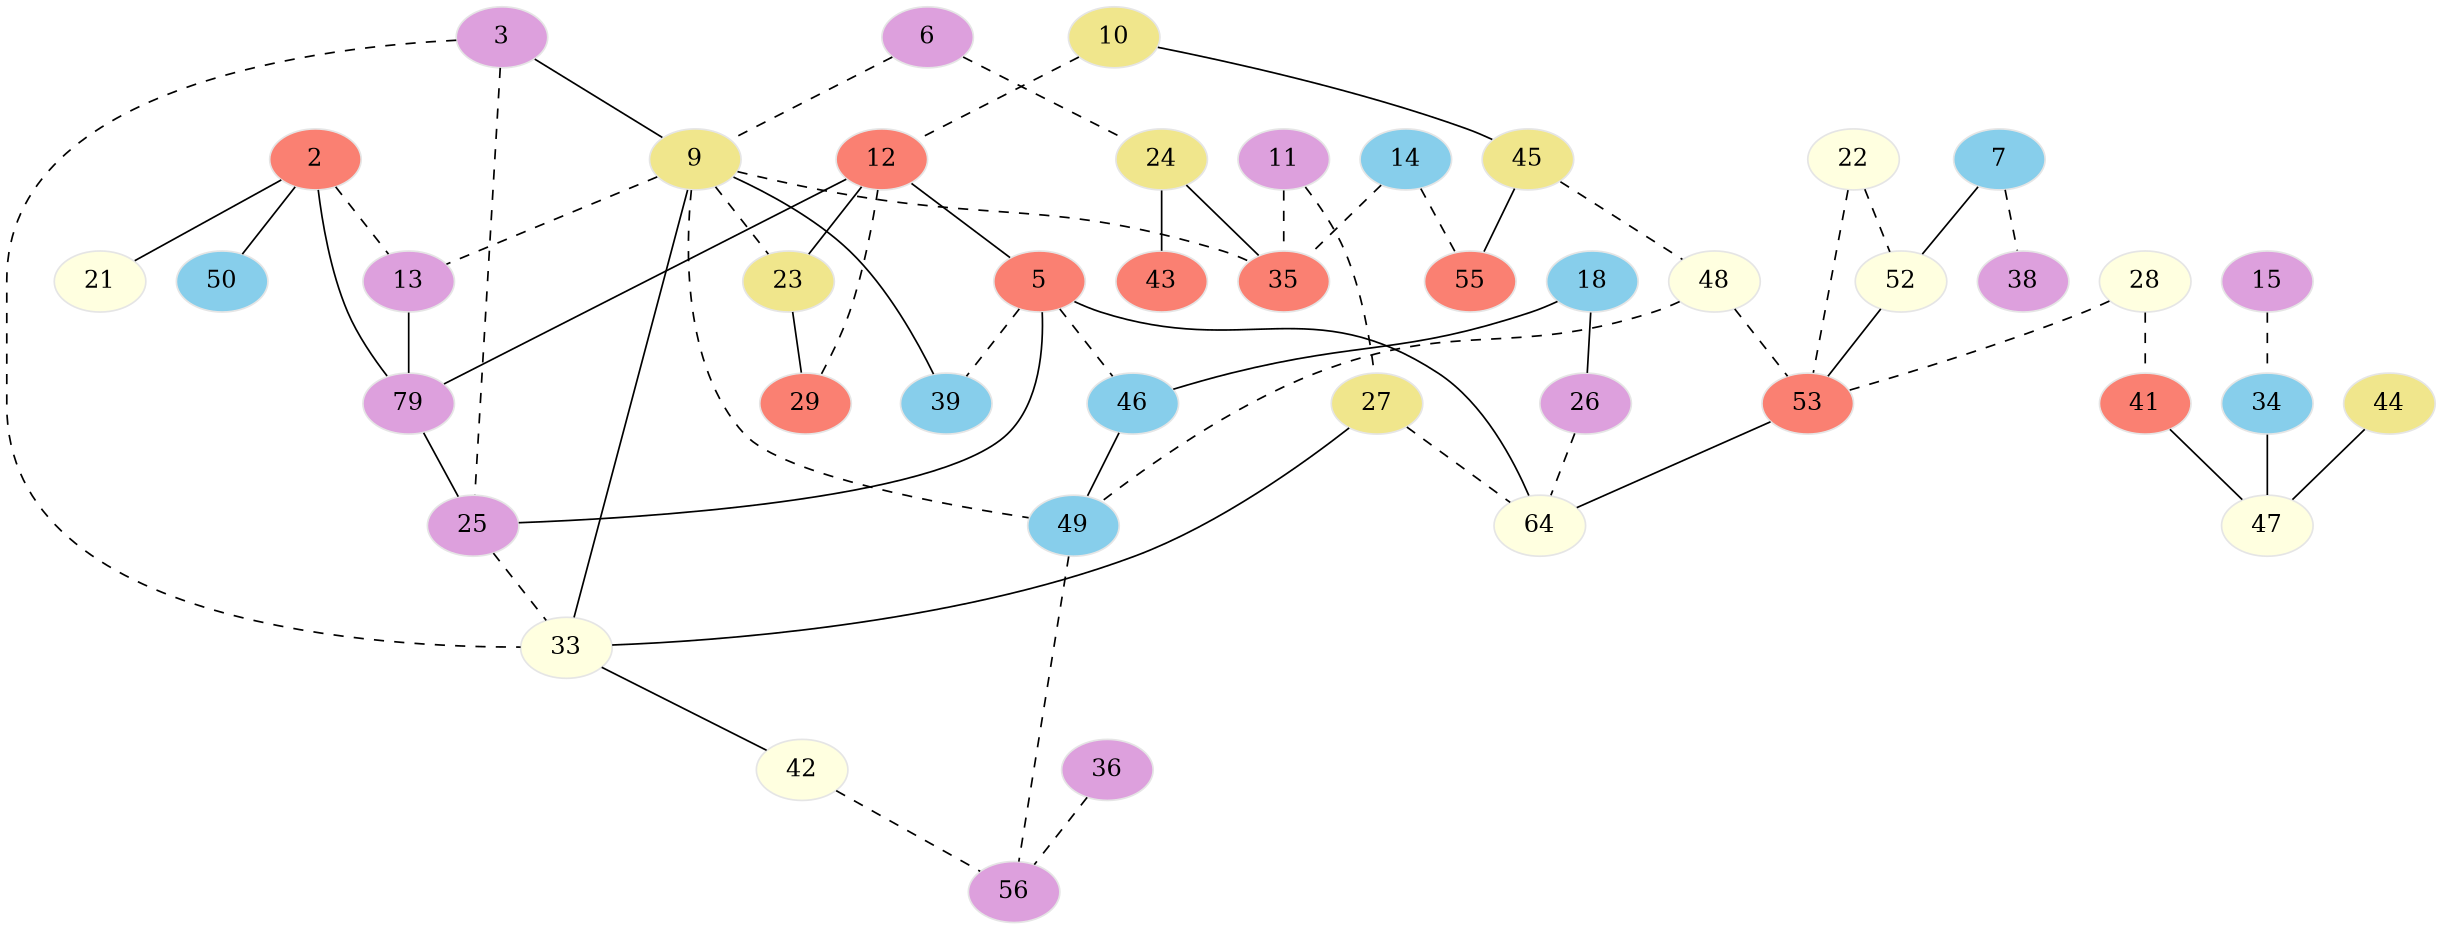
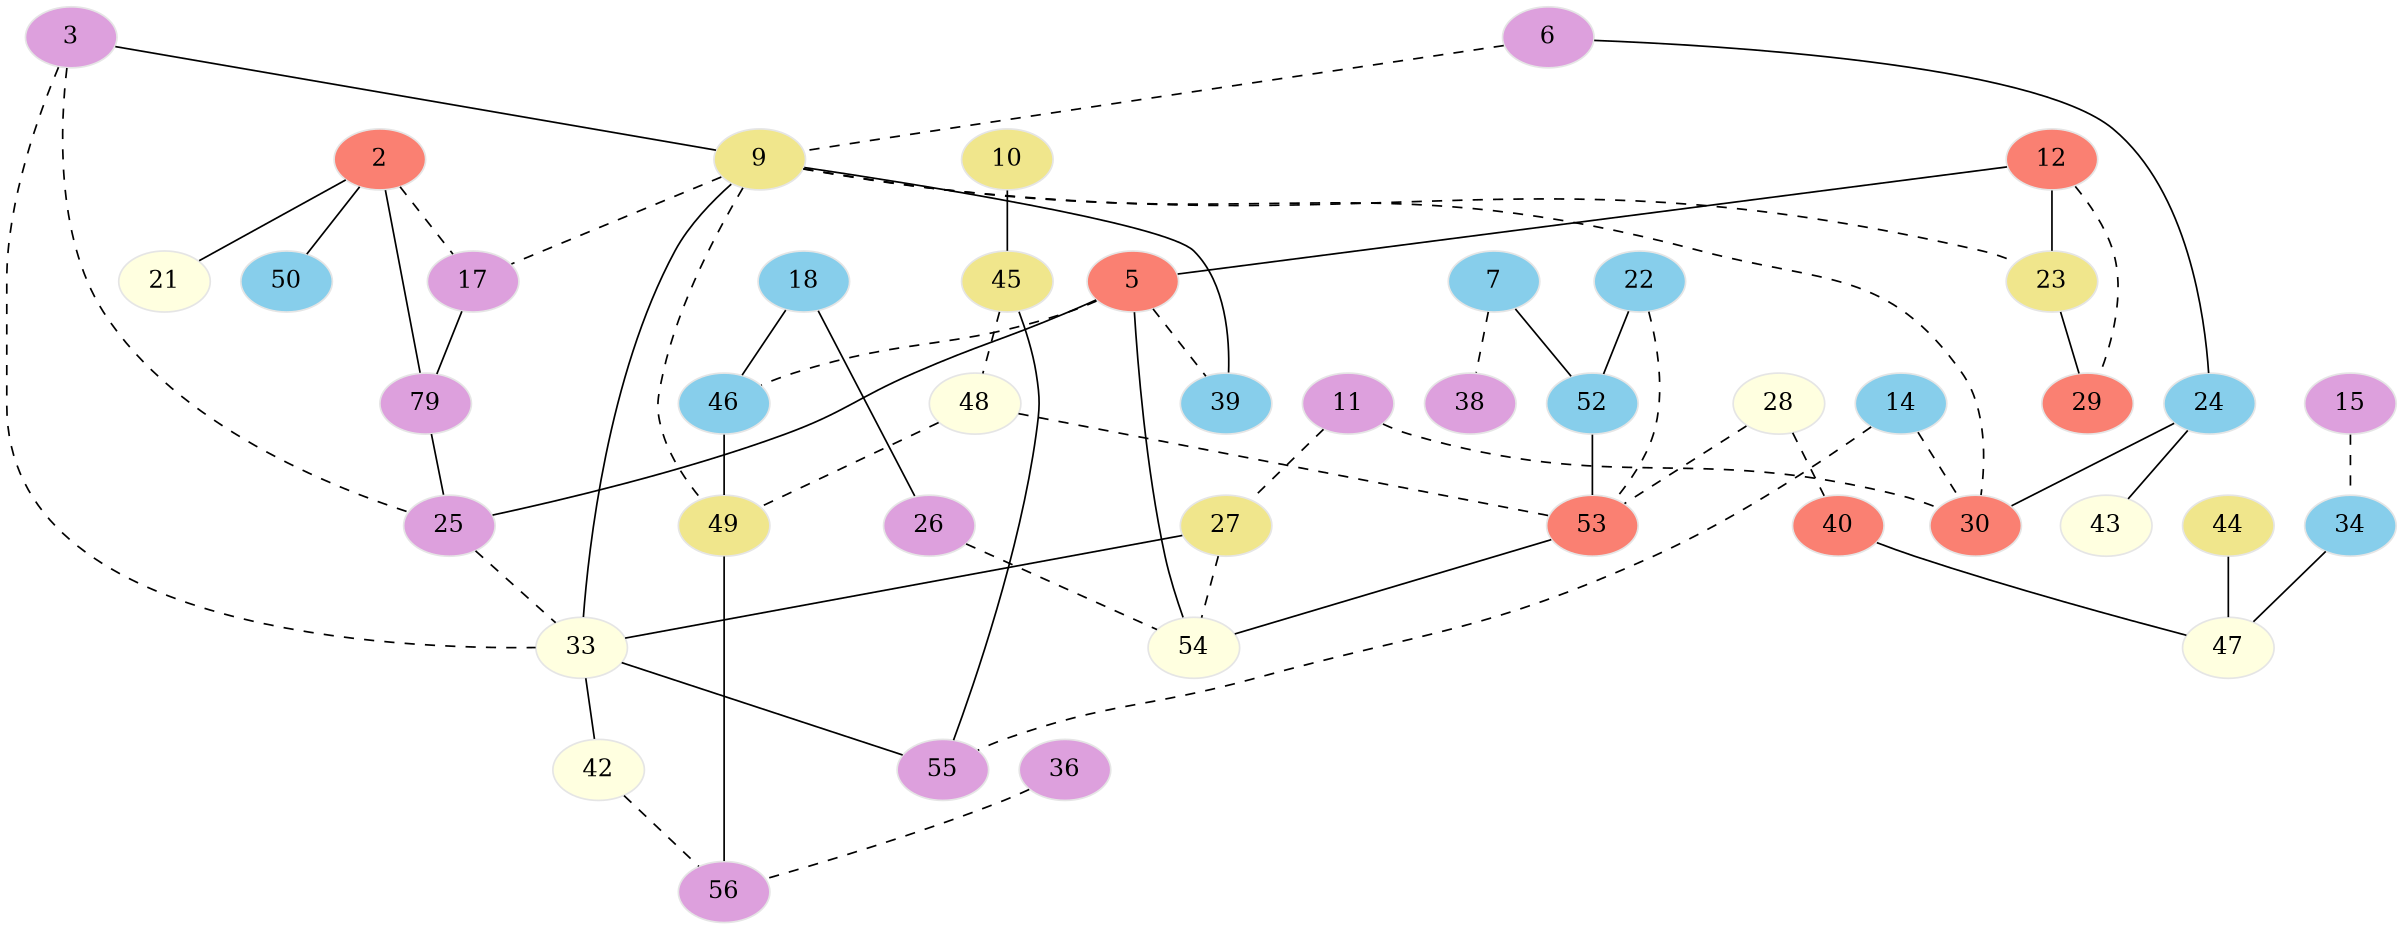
edge "10" -- "12": removed
edge "6" -- "24": style dashed -> solid
node "24": fillcolor khaki -> skyblue
node "22": fillcolor lightyellow -> skyblue
edge "22" -- "52": style dashed -> solid
node "13": label "13" -> "17"
edge "12" -- "79": removed
node "43": fillcolor salmon -> lightyellow
node "35": label "35" -> "30"
node "55": fillcolor salmon -> plum
node "52": fillcolor lightyellow -> skyblue
node "41": label "41" -> "40"
node "49": fillcolor skyblue -> khaki
node "64": label "64" -> "54"
edge "33" -- "55": added
edge "49" -- "56": style dashed -> solid
